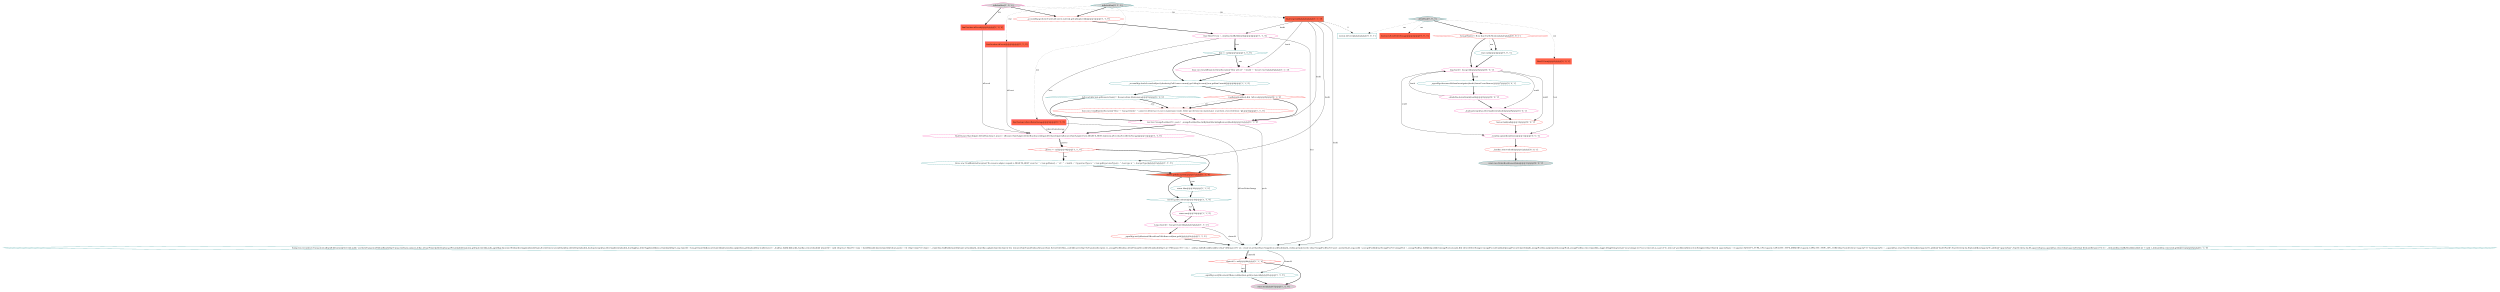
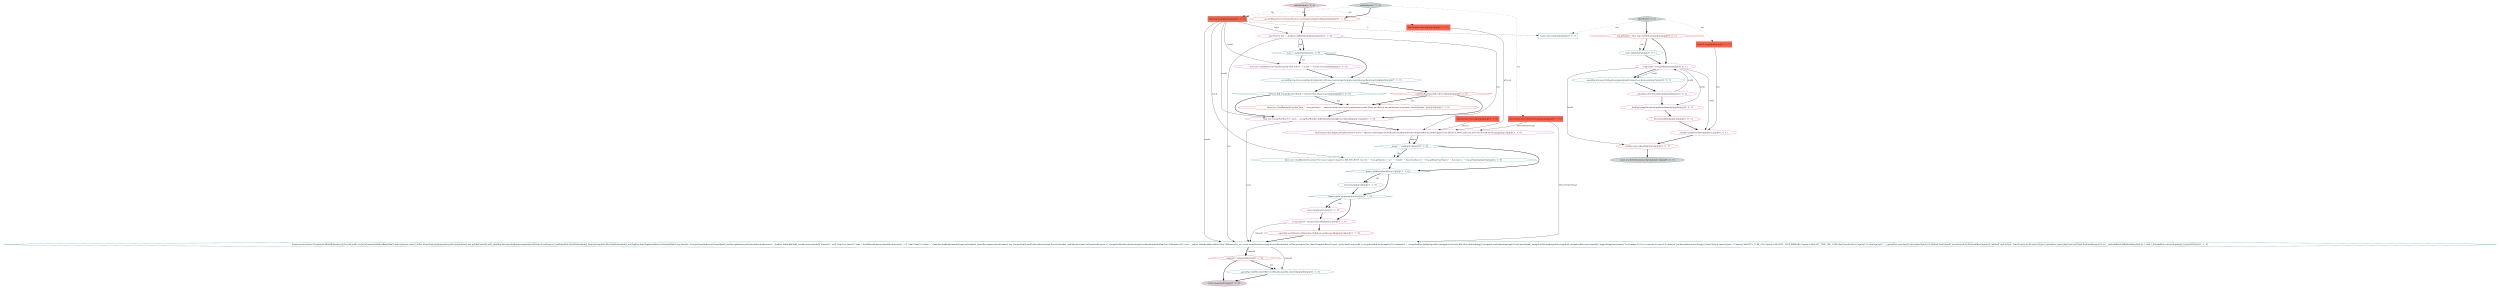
edge "doDeleteHost['0', '1', '0']" -> "final boolean isForced@@@2@@@['0', '1', '0']": removed, label "true"
edge "doDeleteHost['1', '0', '0']" -> "final boolean isForced@@@2@@@['1', '0', '0']": style bold -> dotted
node "boolean isForceDeleteStorage@@@2@@@['0', '0', '1']": removed
edge "long hostId = host.getId()@@@6@@@['0', '0', '1']" -> "host.setGuid(null)@@@10@@@['0', '0', '1']": now "long hostId = host.getId()@@@6@@@['0', '0', '1']" -> "_hostDao.remove(hostId)@@@12@@@['0', '0', '1']"
node "answer == null@@@14@@@['1', '1', '0']": color red -> teal
node "answer.getIsException()@@@17@@@['1', '1', '0']": fillcolor tomato -> white
